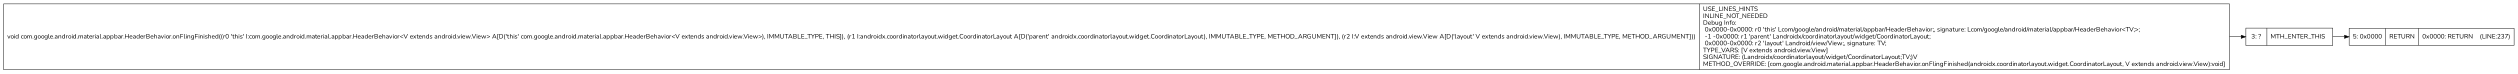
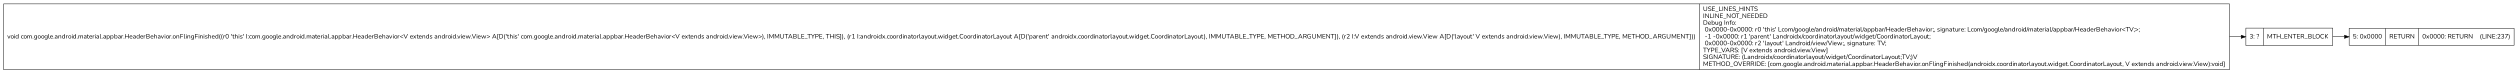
node "3: ?": text "MTH_ENTER_THIS" -> "MTH_ENTER_BLOCK"
